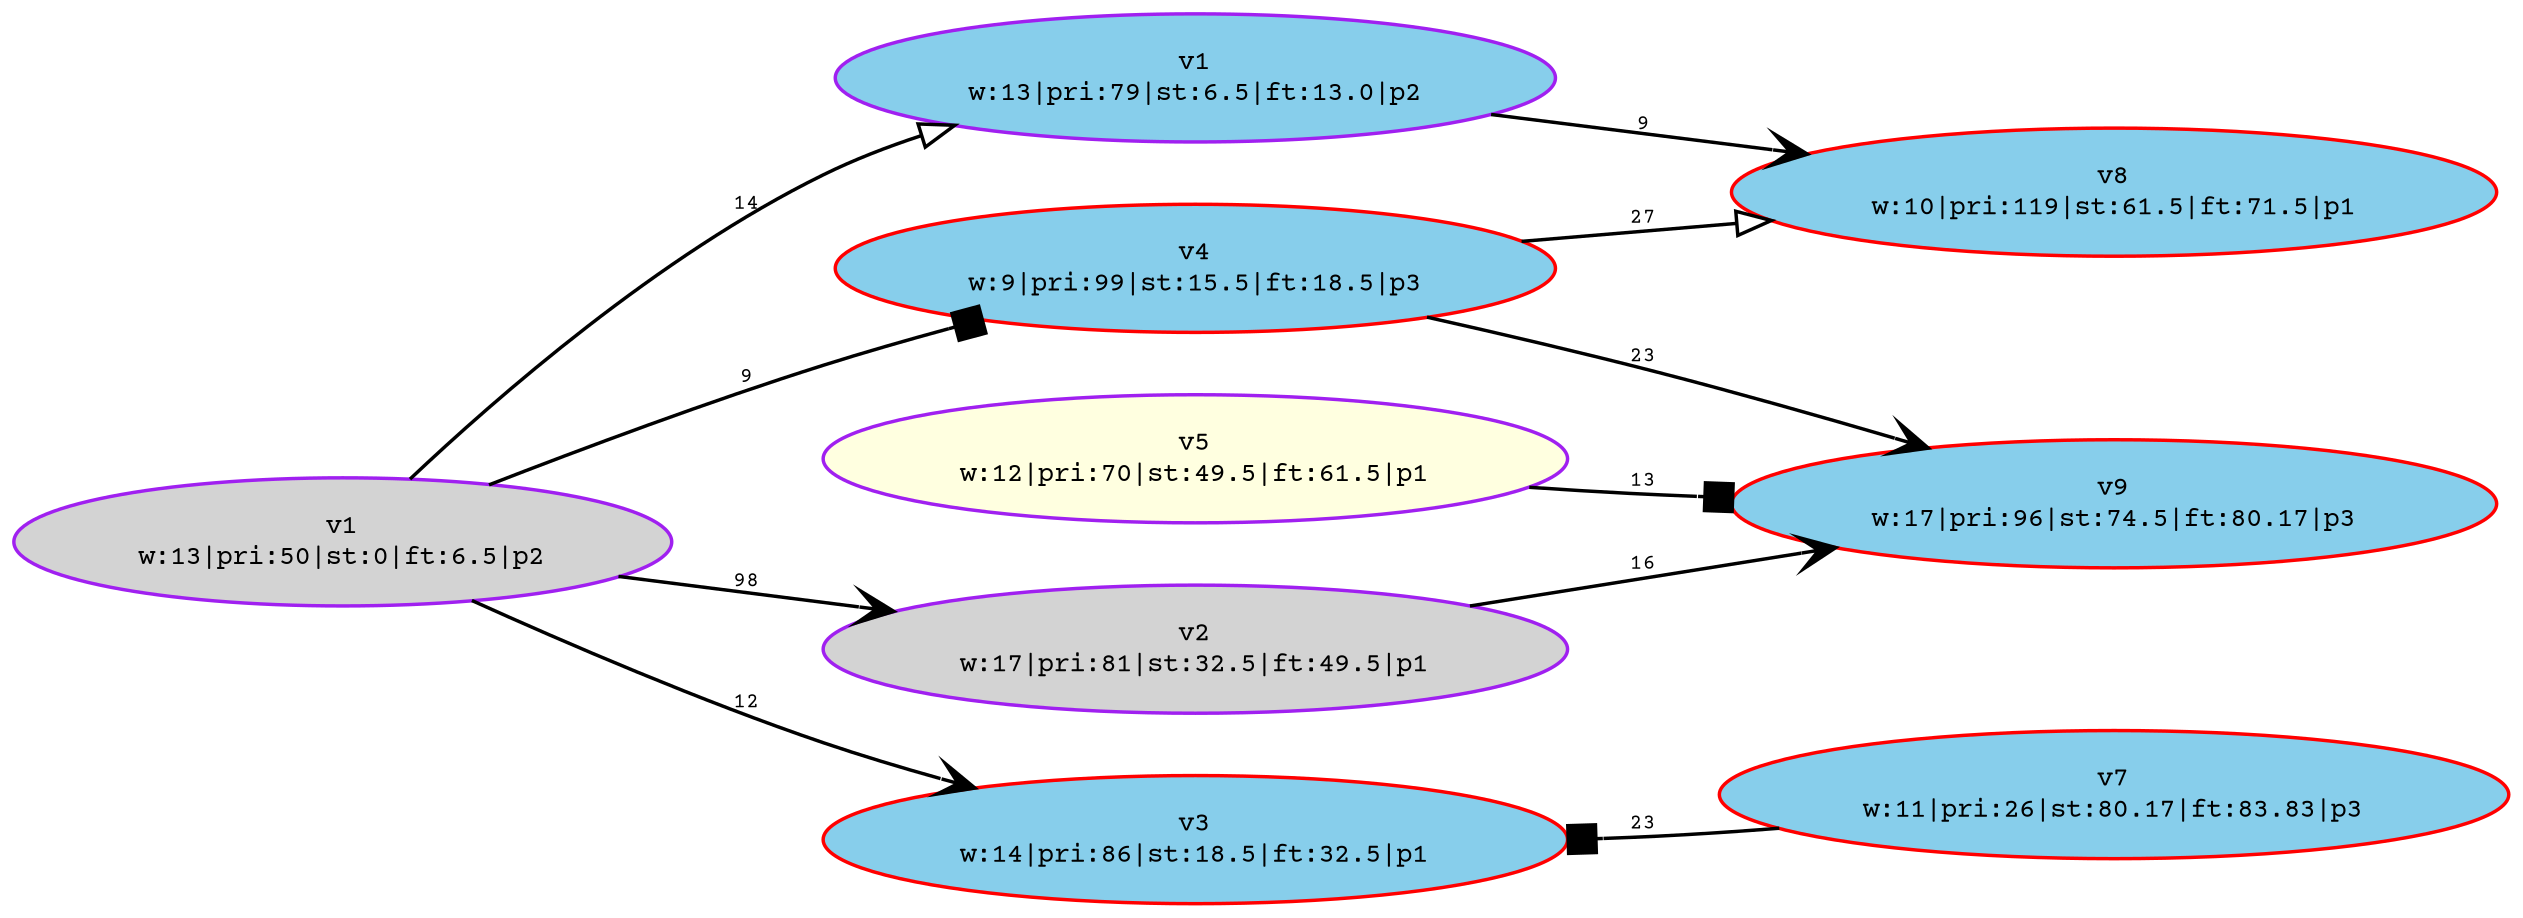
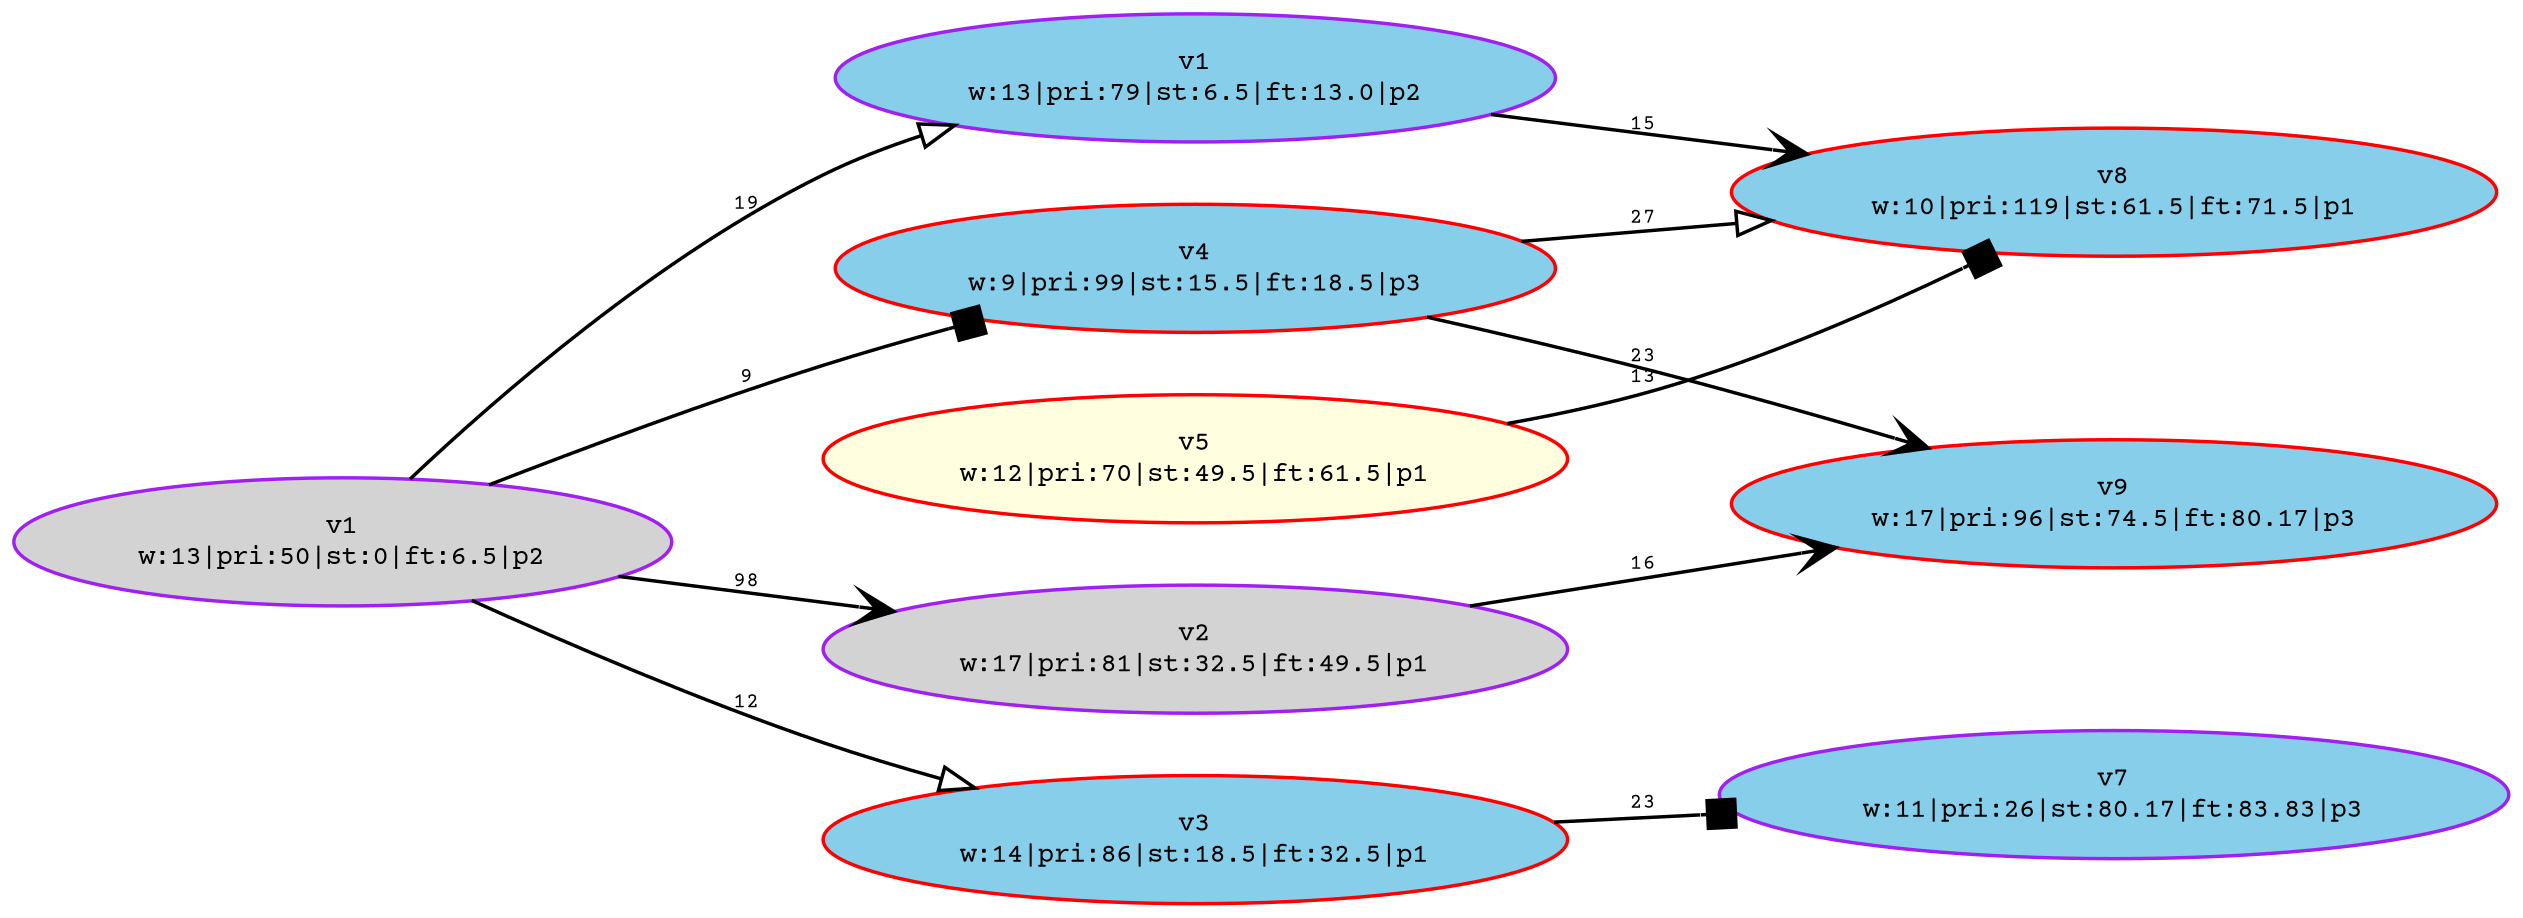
edge "v1 w:13|pri:79|st:6.5|ft:13.0|p2" -> "v8 w:10|pri:119|st:61.5|ft:71.5|p1": label "9" -> "15"
edge "v1 w:13|pri:50|st:0|ft:6.5|p2" -> "v1 w:13|pri:79|st:6.5|ft:13.0|p2": label "14" -> "19"
node "v5 w:12|pri:70|st:49.5|ft:61.5|p1": color purple -> red
edge "v5 w:12|pri:70|st:49.5|ft:61.5|p1" -> "v9 w:17|pri:96|st:74.5|ft:80.17|p3": now "v5 w:12|pri:70|st:49.5|ft:61.5|p1" -> "v8 w:10|pri:119|st:61.5|ft:71.5|p1"
edge "v1 w:13|pri:50|st:0|ft:6.5|p2" -> "v3 w:14|pri:86|st:18.5|ft:32.5|p1": arrowhead vee -> onormal
node "v7 w:11|pri:26|st:80.17|ft:83.83|p3": color red -> purple
edge "v7 w:11|pri:26|st:80.17|ft:83.83|p3" -> "v3 w:14|pri:86|st:18.5|ft:32.5|p1": reversed
